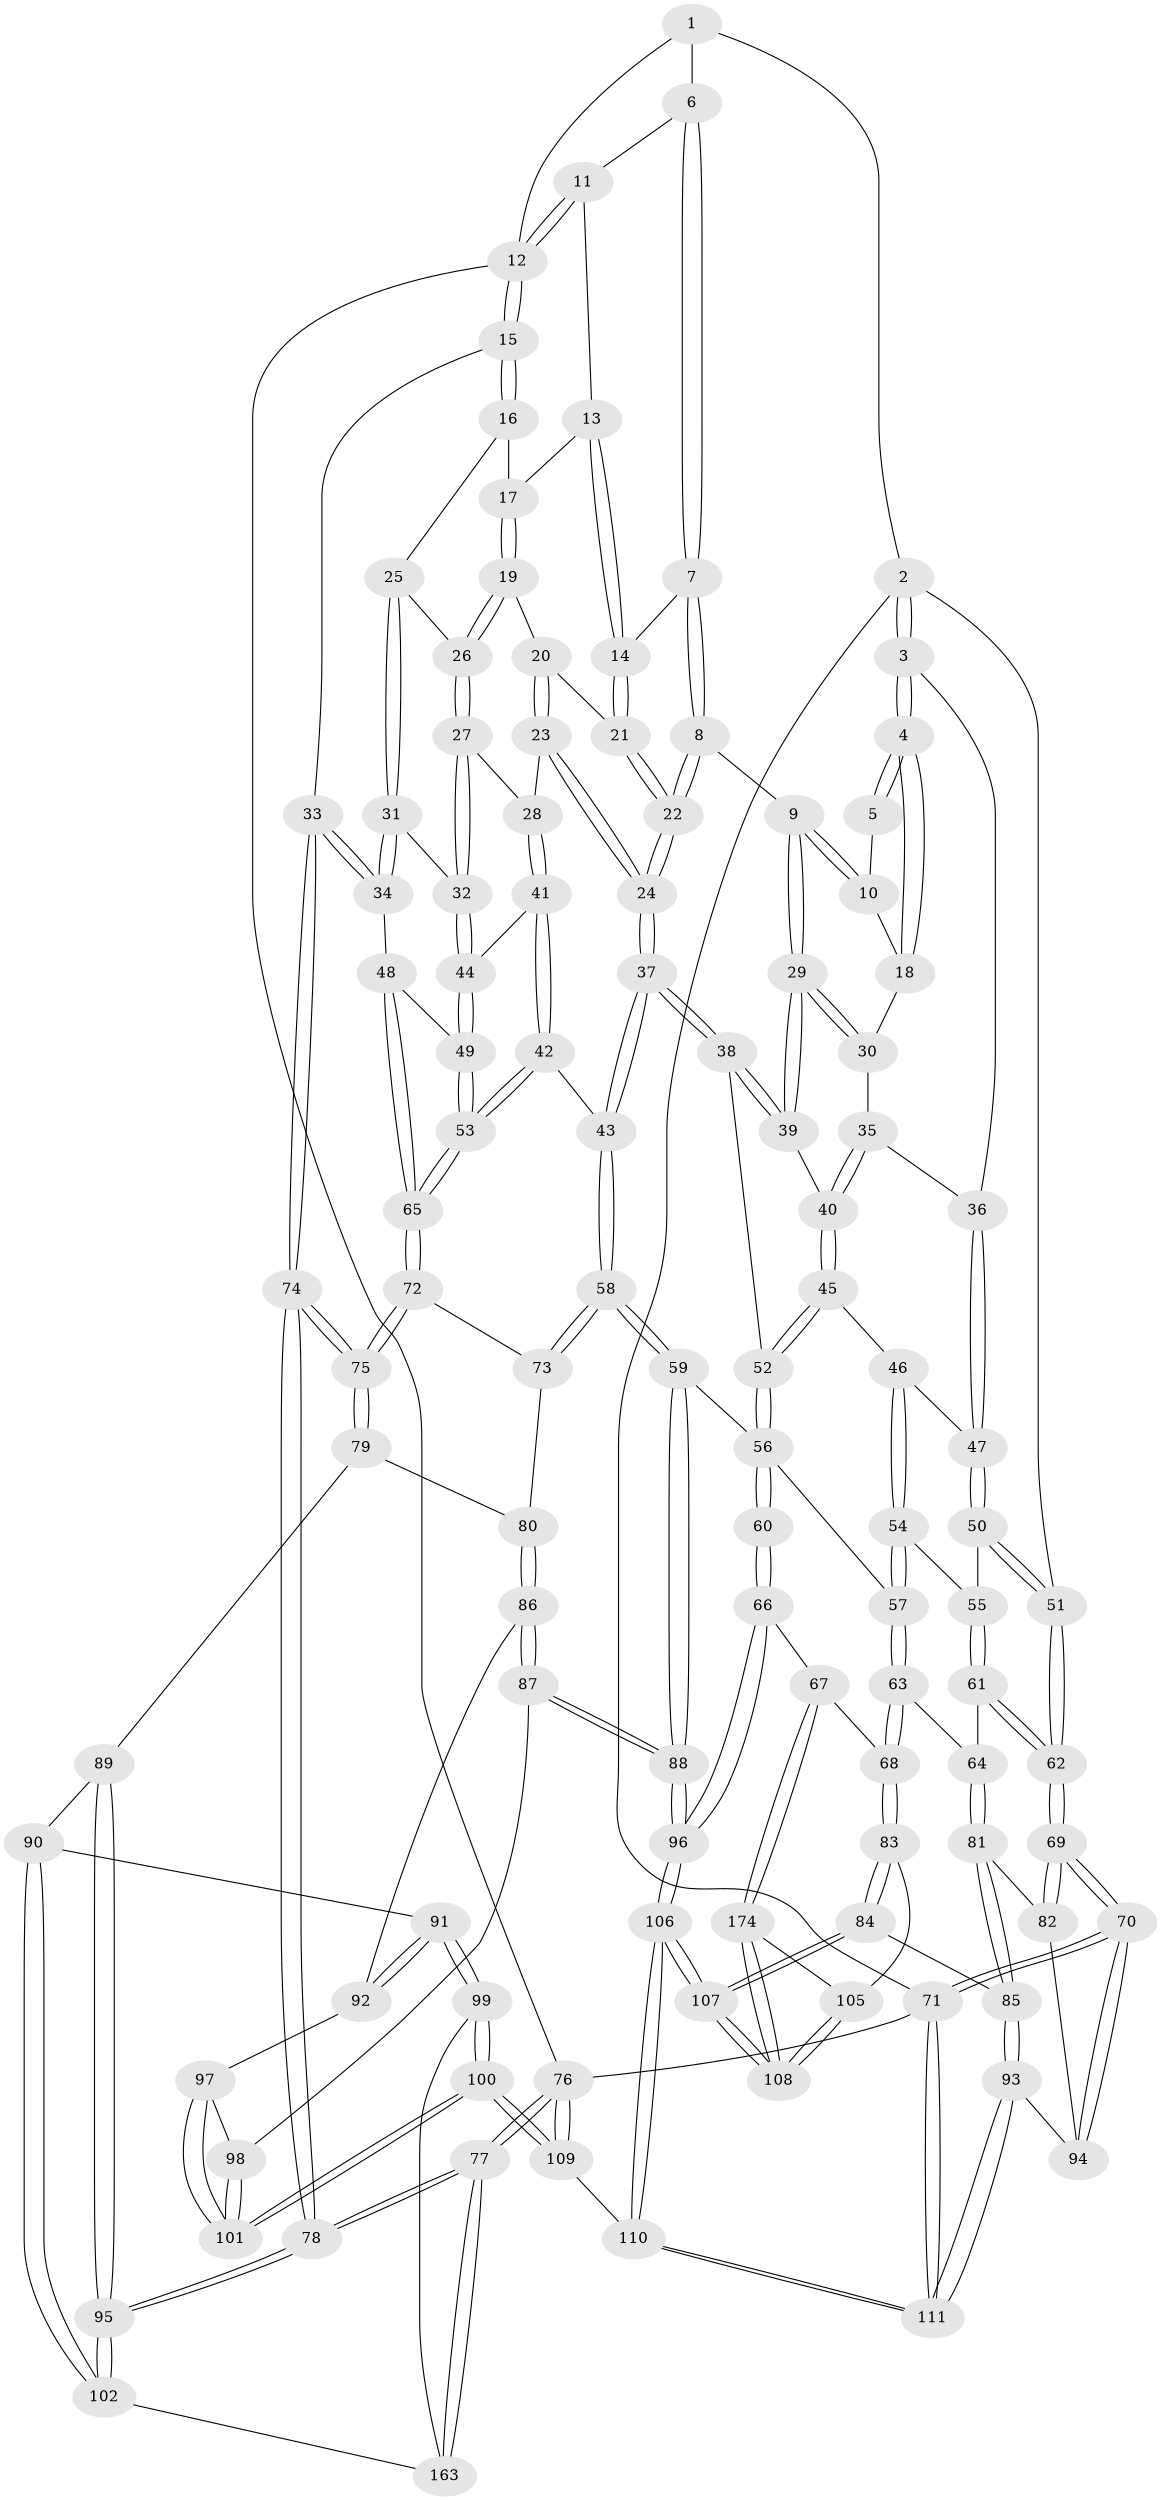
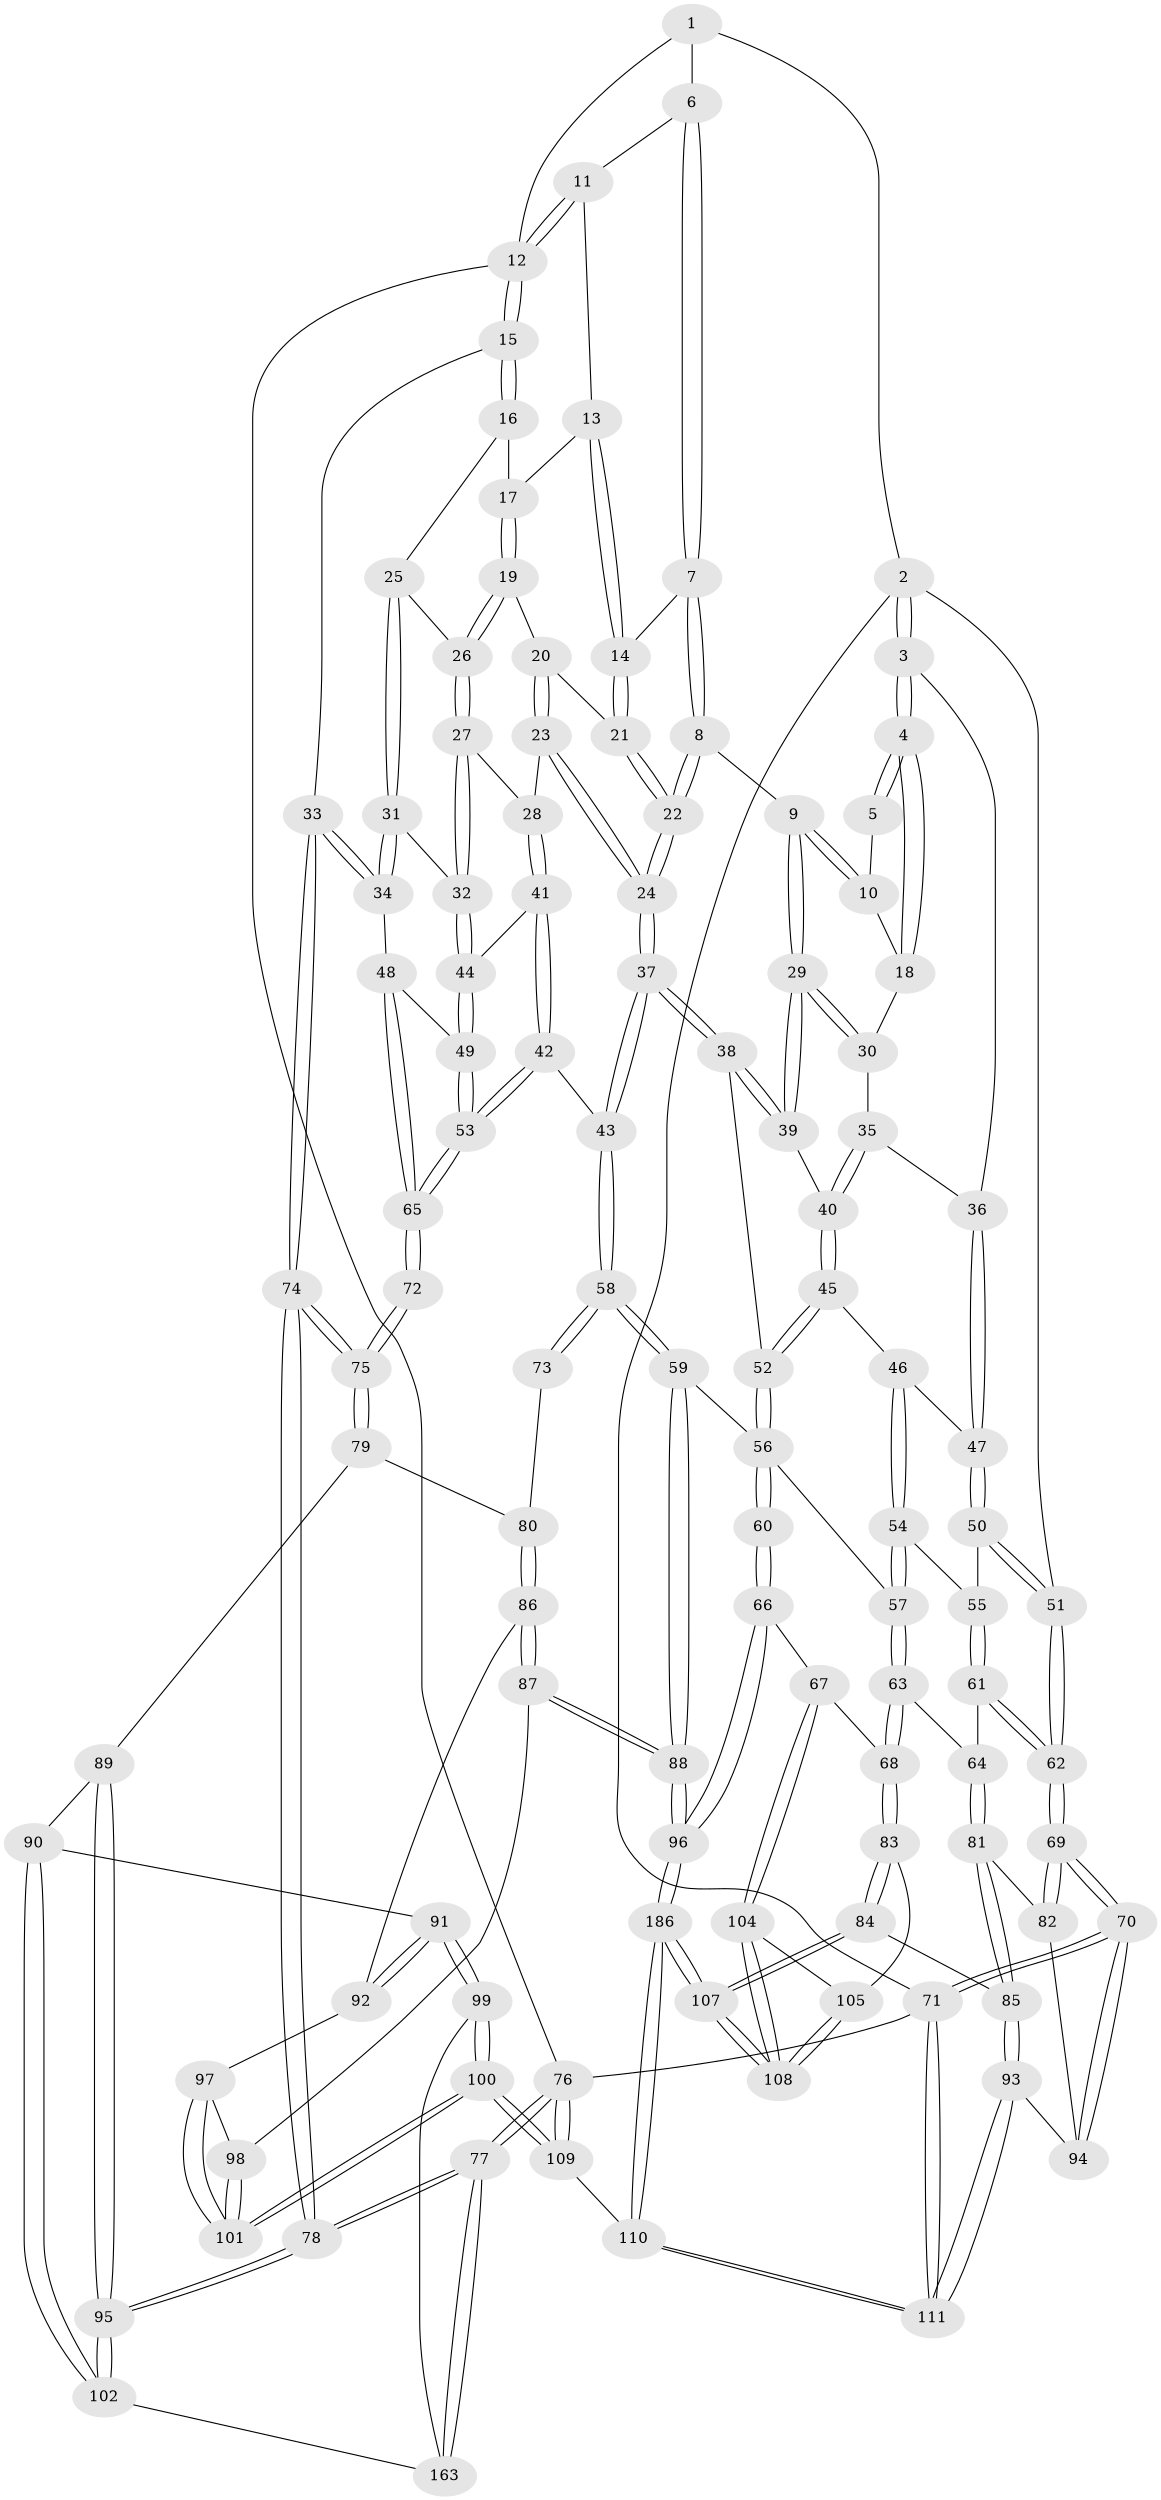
edge "72" -- "73": removed
node "106": label "106" -> "186"
node "174": label "174" -> "104"
